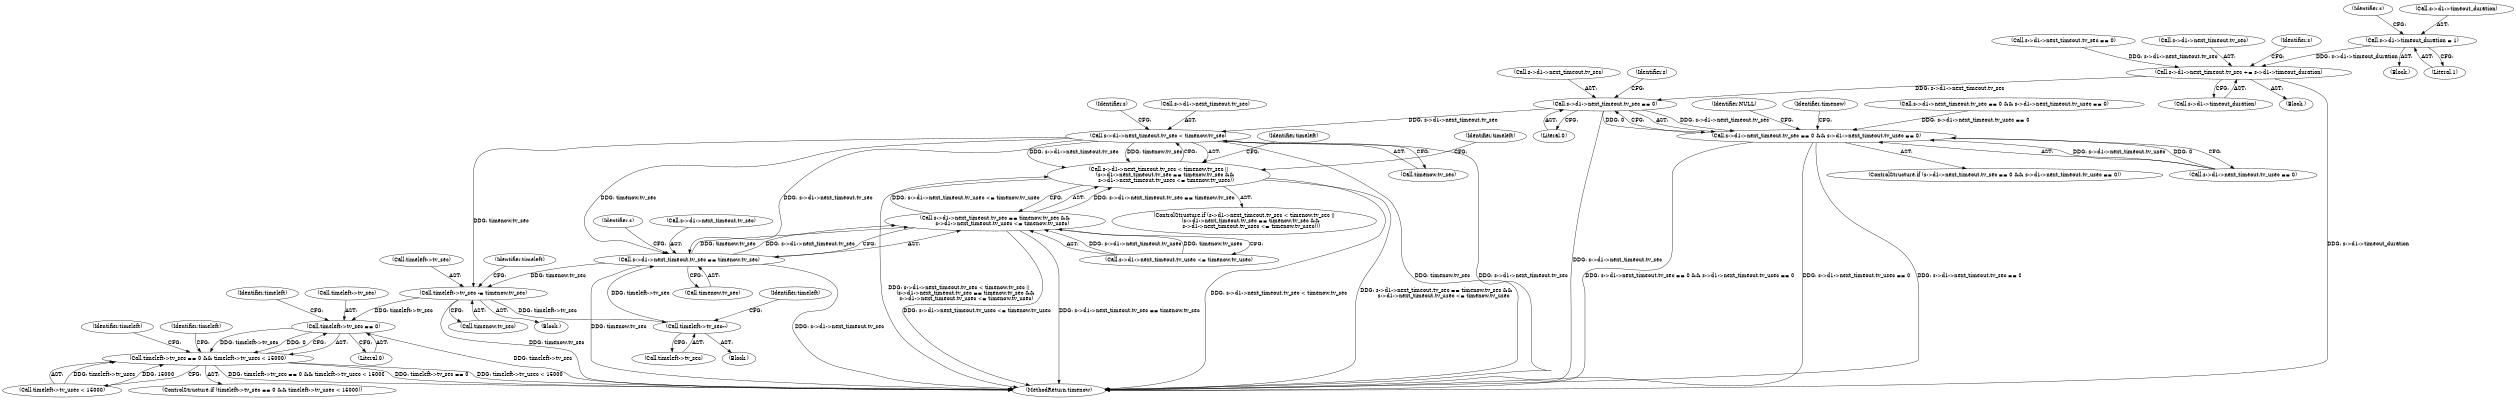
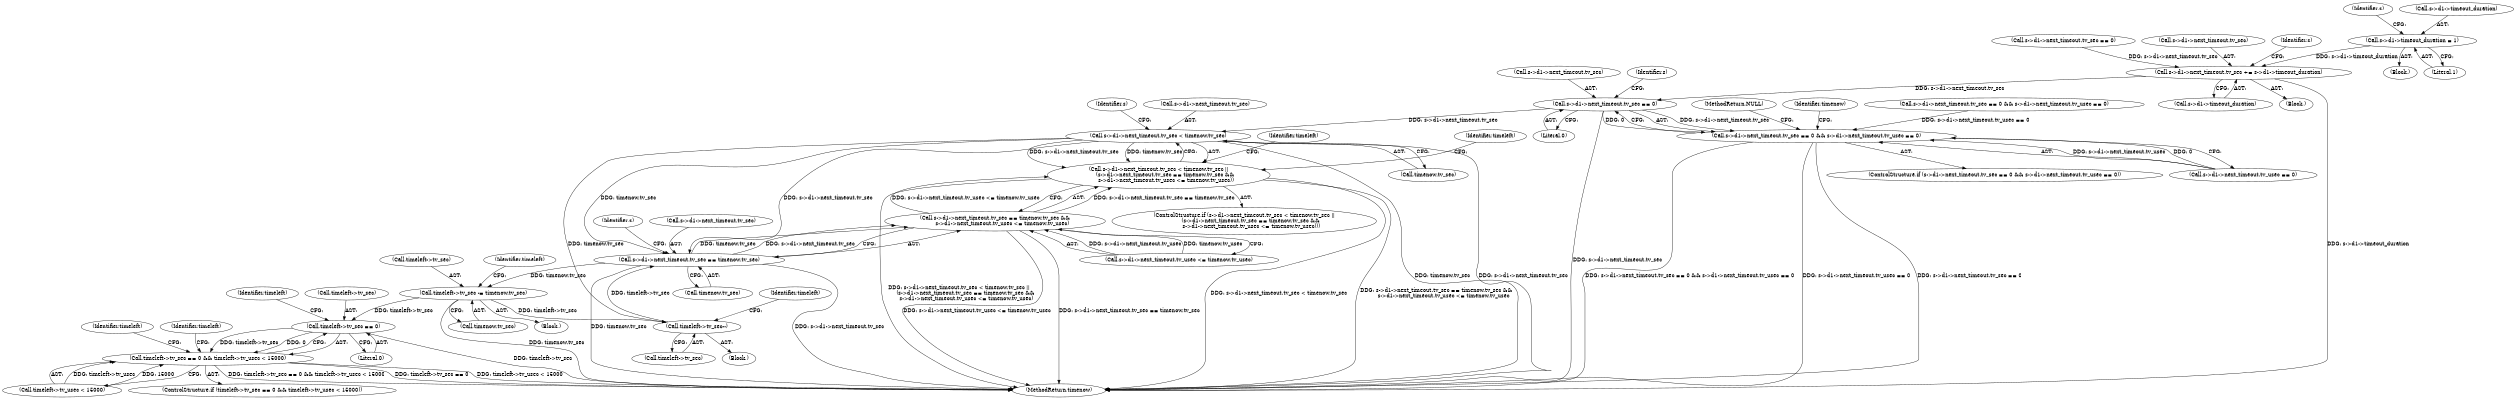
node "(Identifier,NULL)": label "(Identifier,NULL)" -> "(MethodReturn,NULL)"
edge "(Call,s->d1->next_timeout.tv_sec < timenow.tv_sec)" -> "(Call,timeleft->tv_sec -= timenow.tv_sec)": now "(Call,s->d1->next_timeout.tv_sec < timenow.tv_sec)" -> "(Call,timeleft->tv_sec--)"
